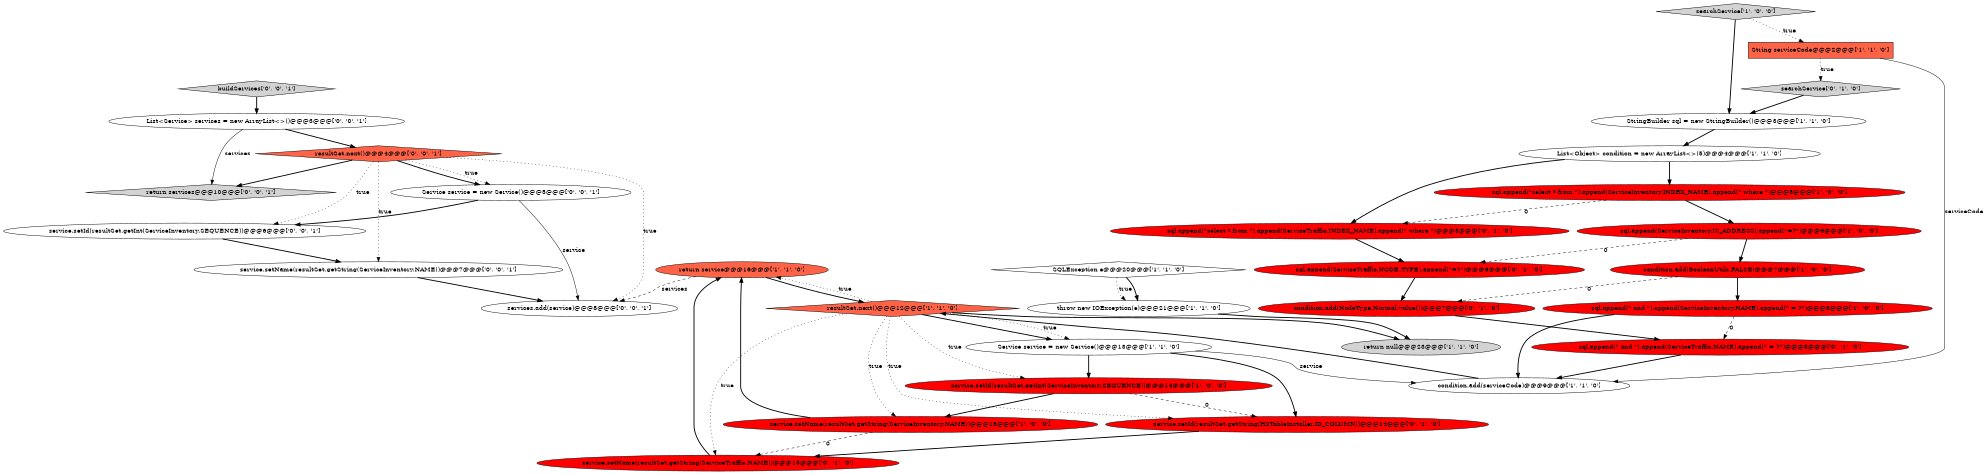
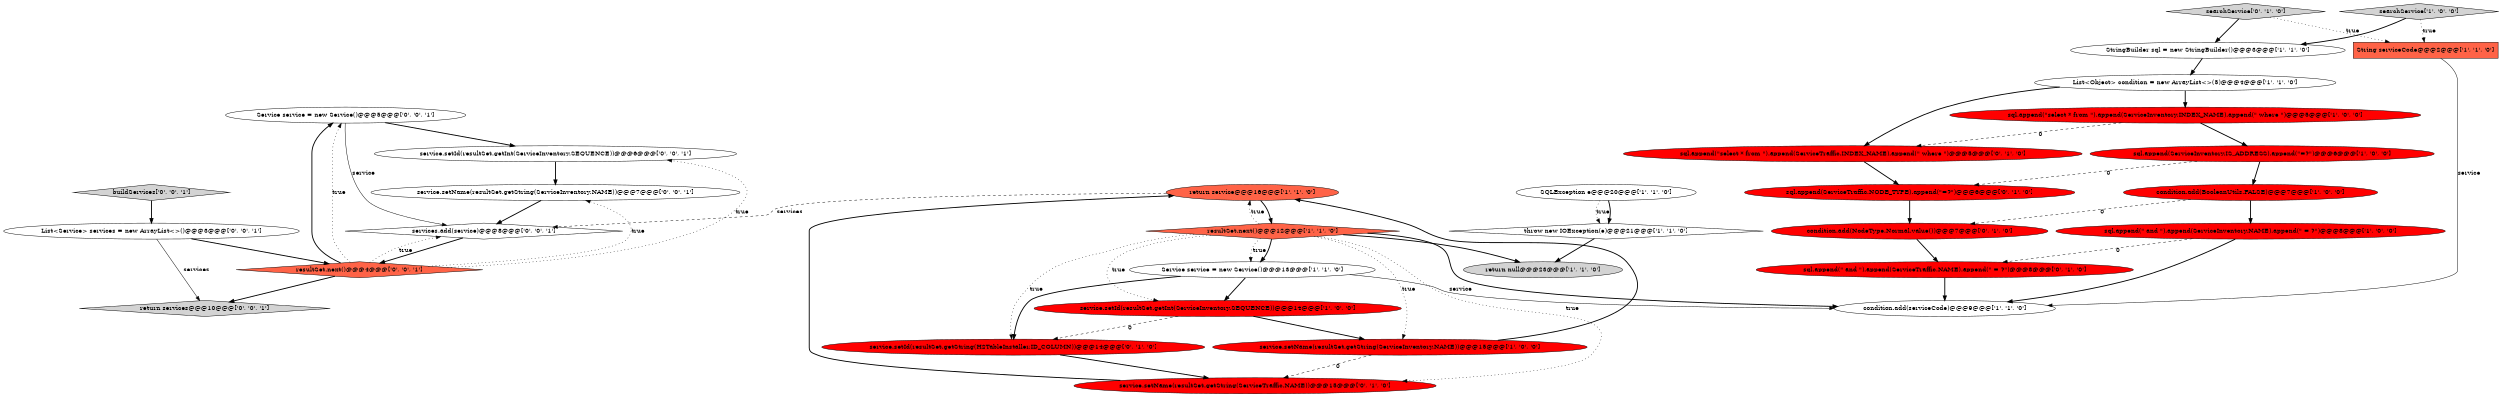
edge "String serviceCode@@@2@@@['1', '1', '0']" -> "searchService['0', '1', '0']": reversed
edge "String serviceCode@@@2@@@['1', '1', '0']" -> "condition.add(serviceCode)@@@9@@@['1', '1', '0']": label "serviceCode" -> "service"
edge "services.add(service)@@@8@@@['0', '0', '1']" -> "resultSet.next()@@@4@@@['0', '0', '1']": added
node "SQLException e@@@20@@@['1', '1', '0']": shape diamond -> ellipse
node "services.add(service)@@@8@@@['0', '0', '1']": shape ellipse -> diamond
node "throw new IOException(e)@@@21@@@['1', '1', '0']": shape ellipse -> diamond
edge "condition.add(serviceCode)@@@9@@@['1', '1', '0']" -> "resultSet.next()@@@12@@@['1', '1', '0']": reversed
